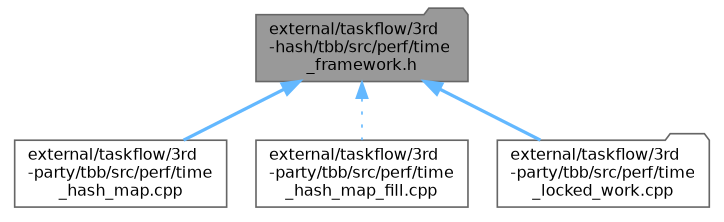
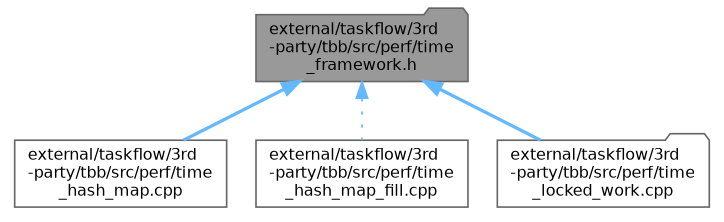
node "external/taskflow/3rd -hash/tbb/src/perf/time _framework.h": label "external/taskflow/3rd -hash/tbb/src/perf/time _framework.h" -> "external/taskflow/3rd -party/tbb/src/perf/time _framework.h"
